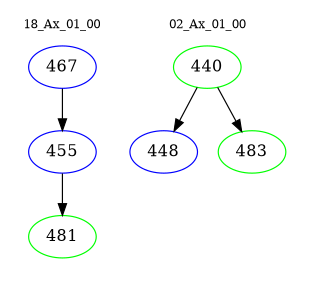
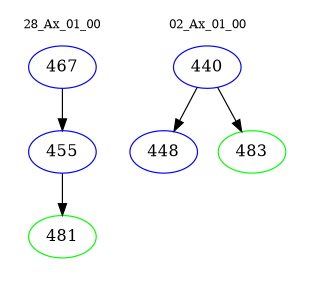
cluster "18_Ax_01_00": label "18_Ax_01_00" -> "28_Ax_01_00"
node "440": color green -> blue
